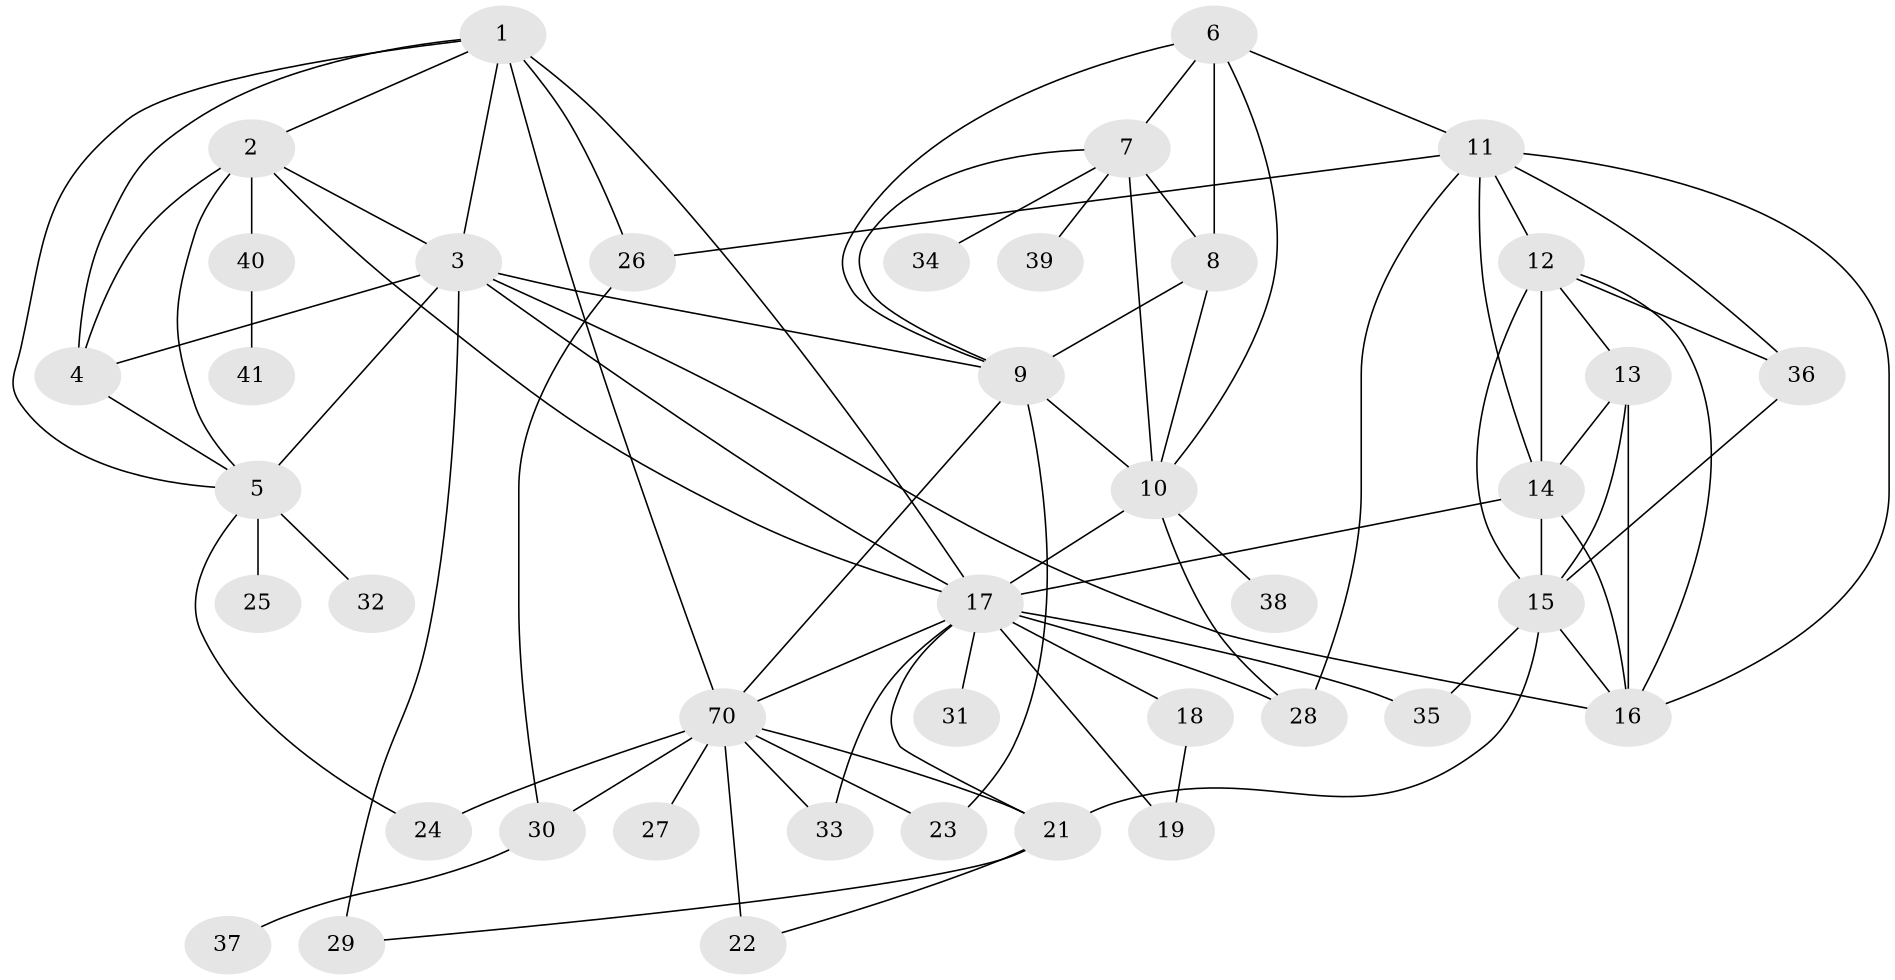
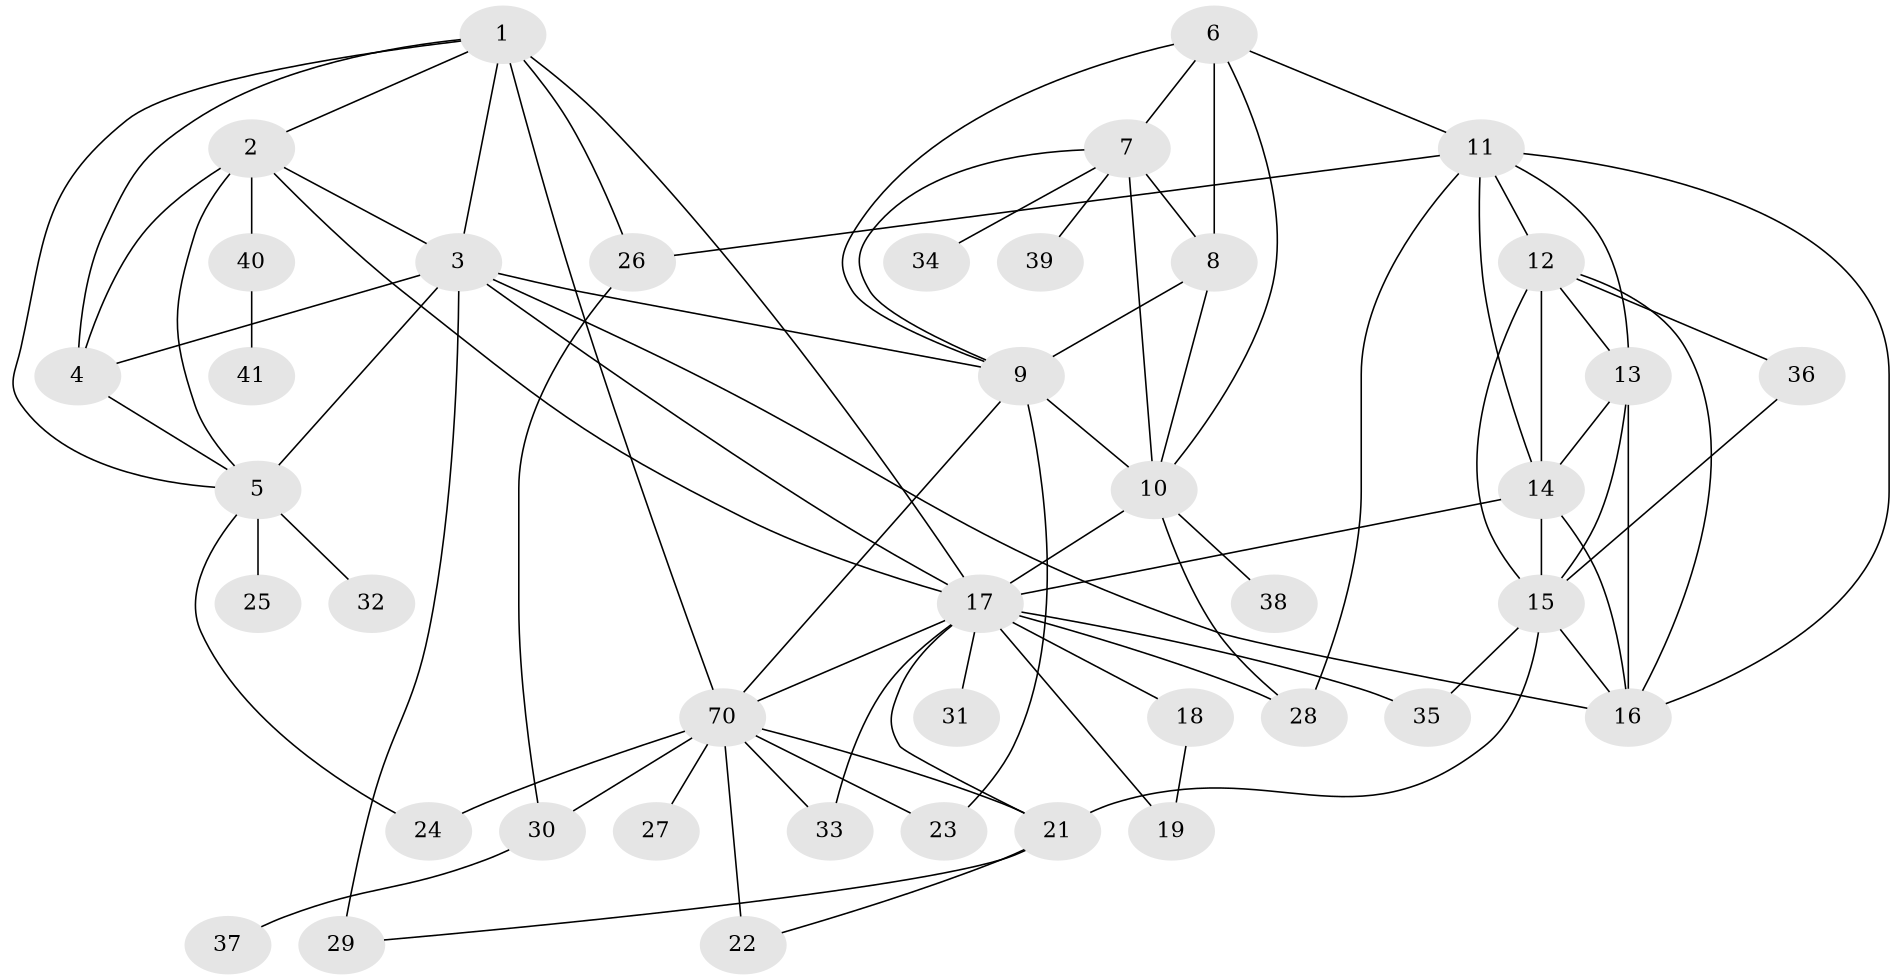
edge "11" -- "36": now "11" -- "13"
